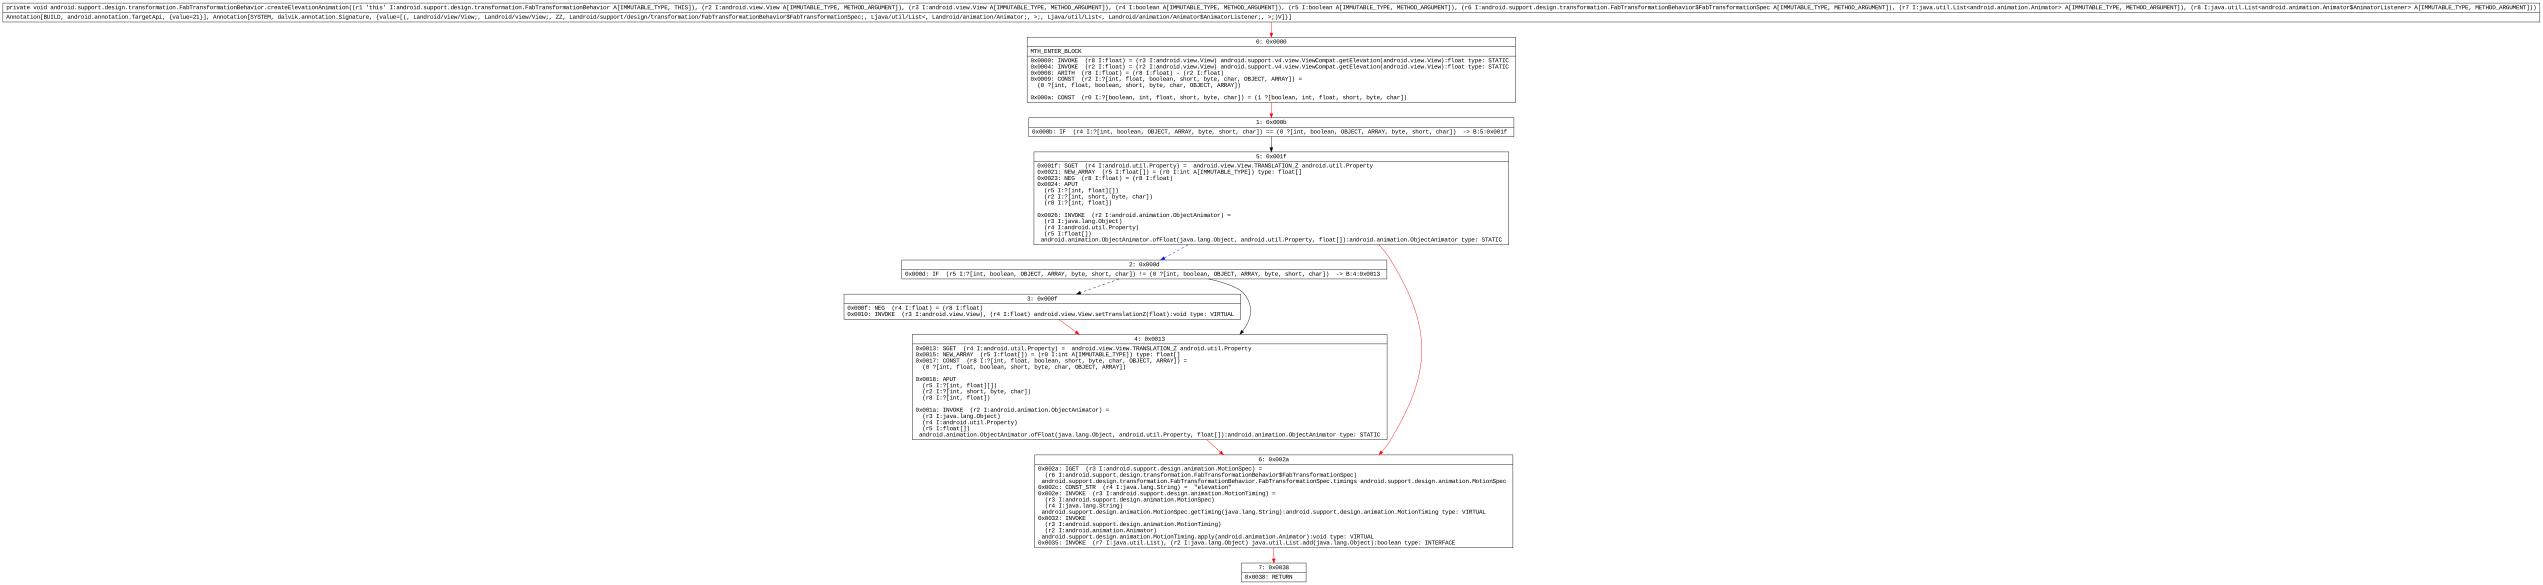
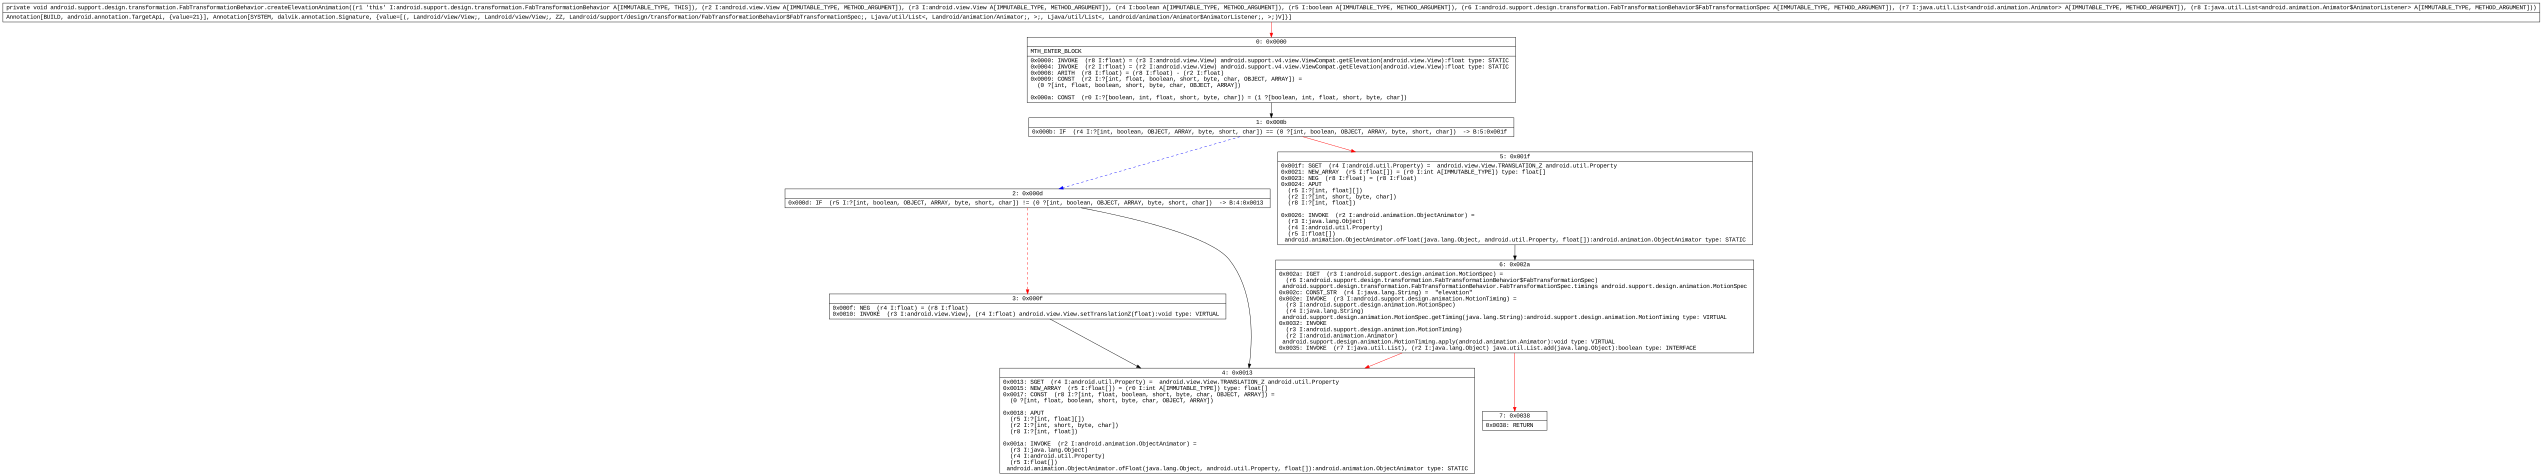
edge "0: 0x0000" -> "1: 0x000b": color red -> black
edge "1: 0x000b" -> "5: 0x001f": color black -> red
edge "5: 0x001f" -> "2: 0x000d": now "1: 0x000b" -> "2: 0x000d"
edge "2: 0x000d" -> "3: 0x000f": color black -> red
edge "3: 0x000f" -> "4: 0x0013": color red -> black
edge "5: 0x001f" -> "6: 0x002a": color red -> black
edge "4: 0x0013" -> "6: 0x002a": reversed
